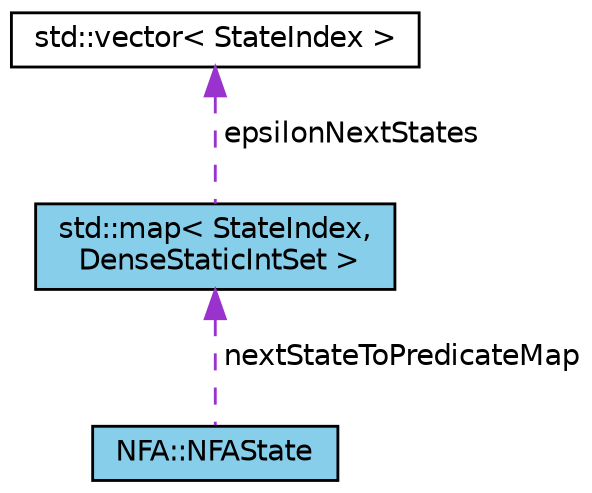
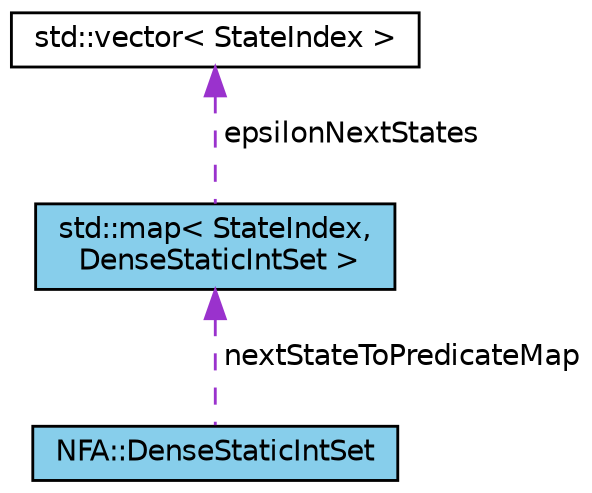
node "NFA::NFAState": label "NFA::NFAState" -> "NFA::DenseStaticIntSet"
